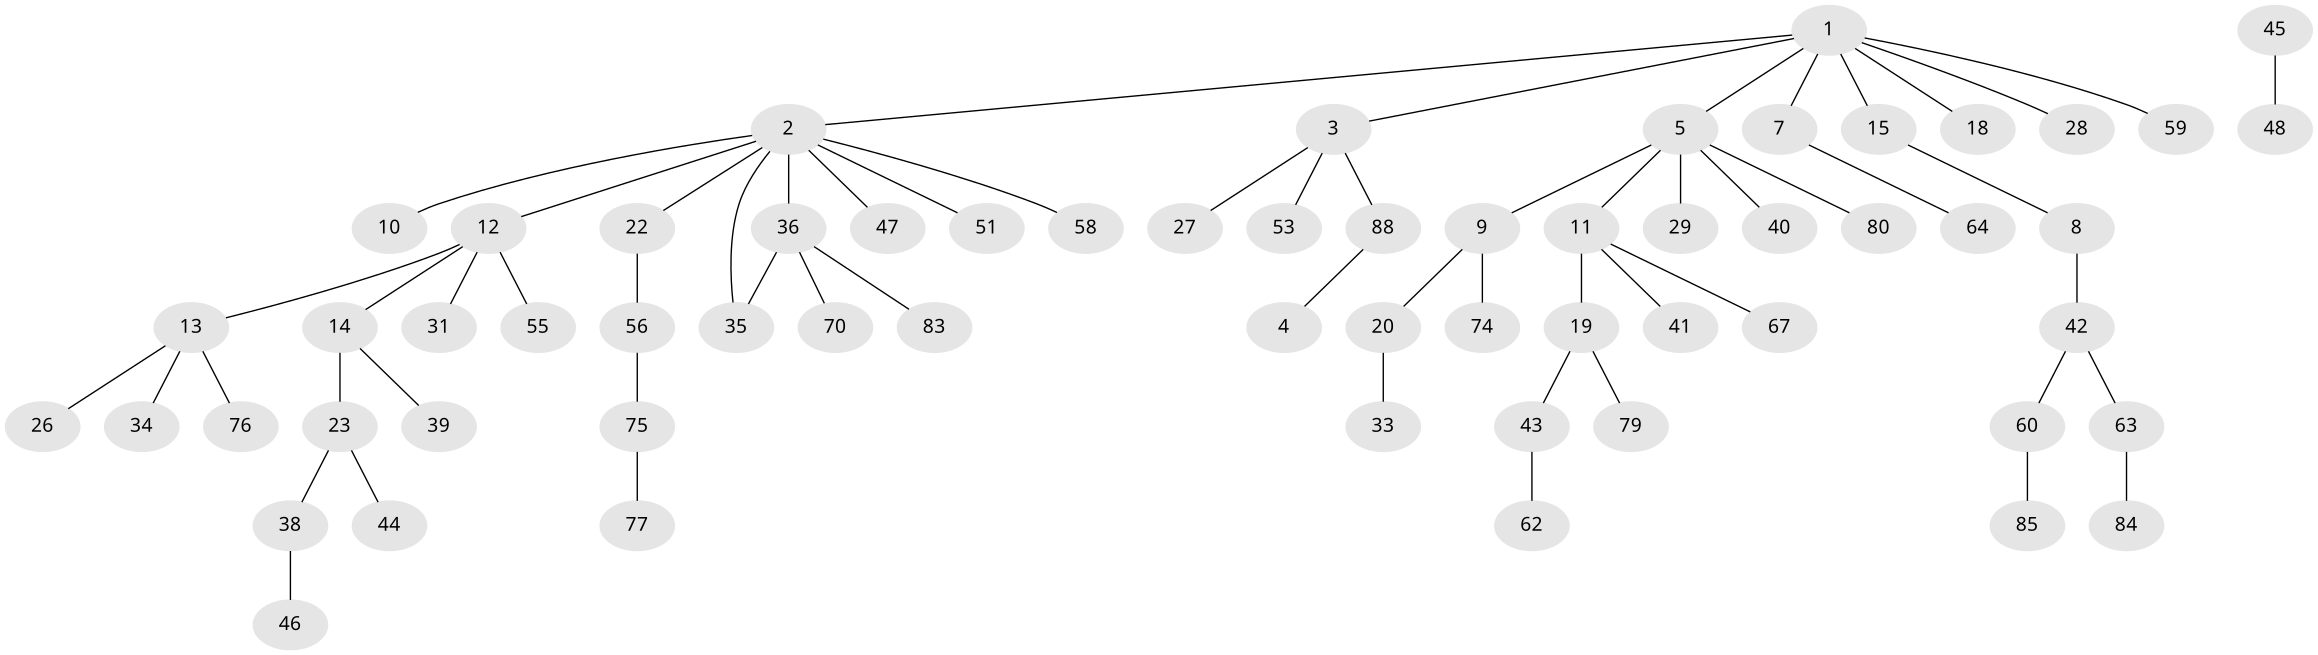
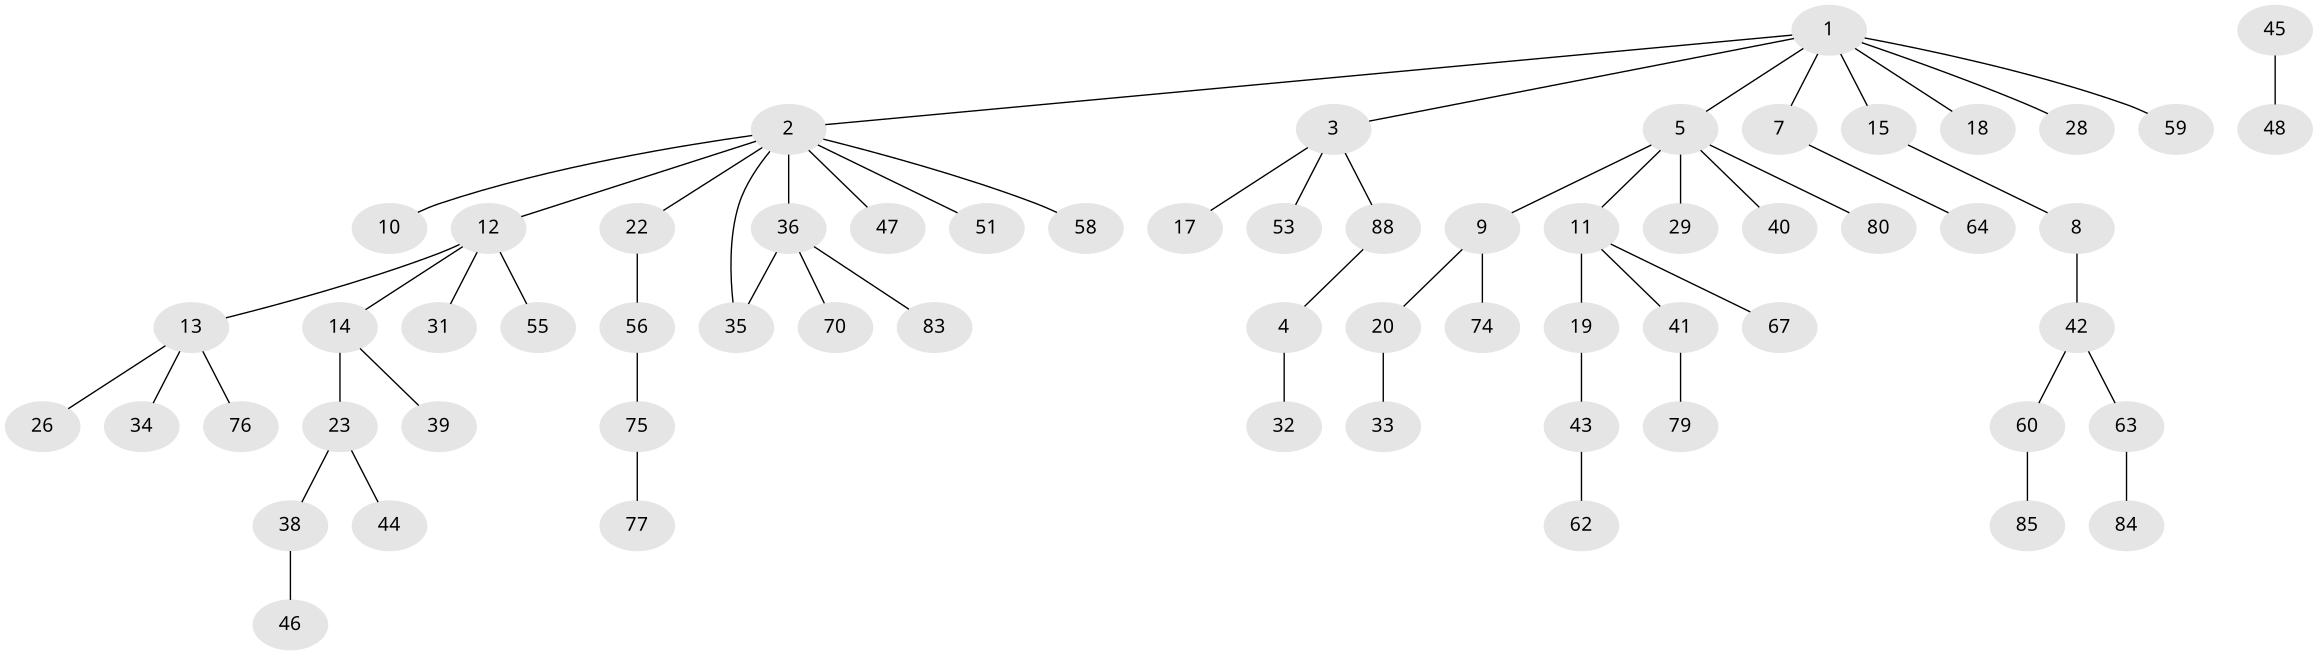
node "27": label "27" -> "17"
edge "19" -- "79": now "41" -- "79"
node "32": added
